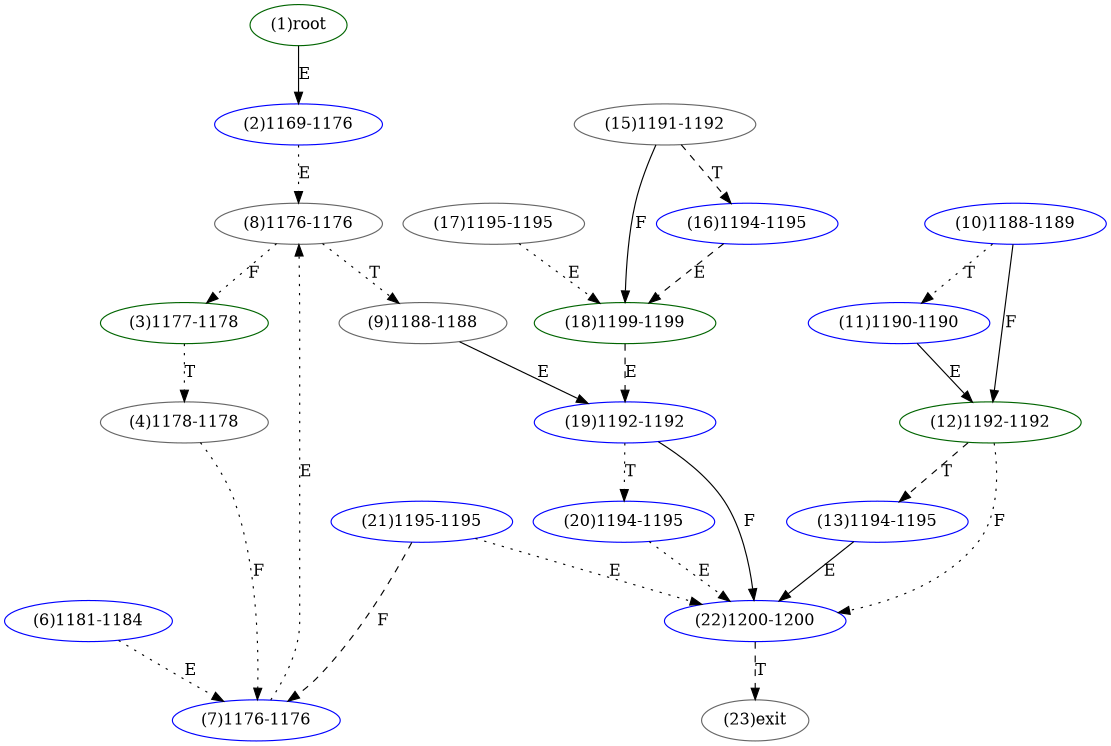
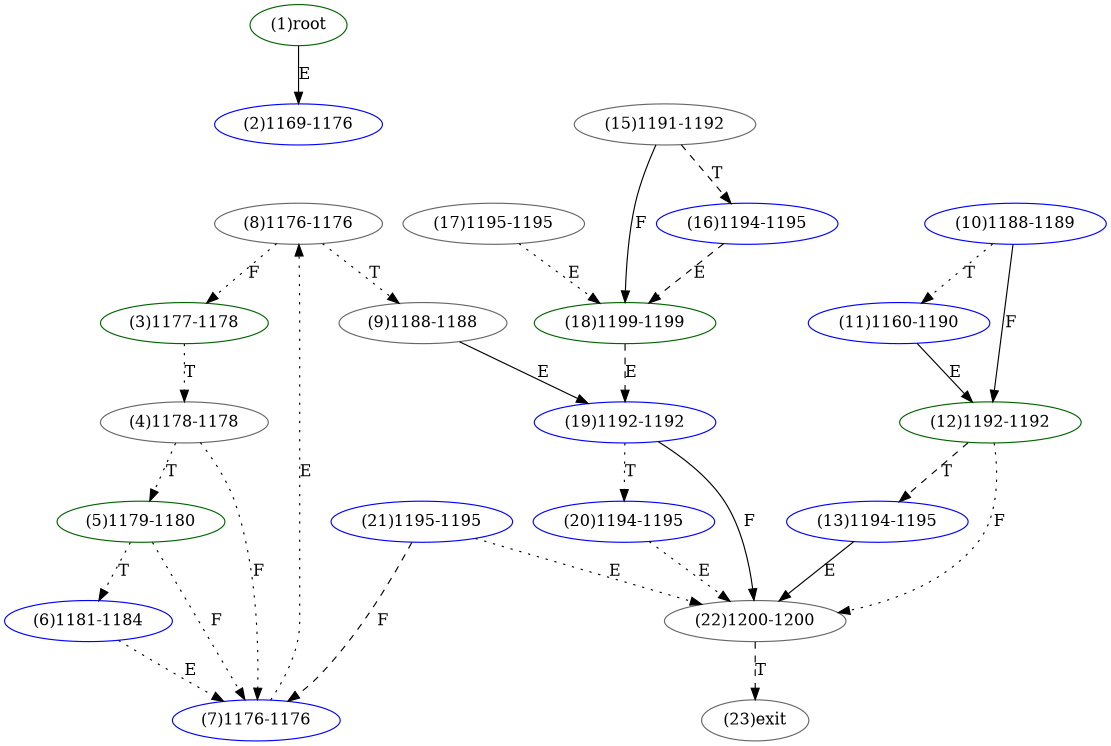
edge "(2)1169-1176" -> "(8)1176-1176": removed, label "E"
node "(11)1190-1190": label "(11)1190-1190" -> "(11)1160-1190"
node "(5)1179-1180": added
node "(22)1200-1200": color blue -> gray40
